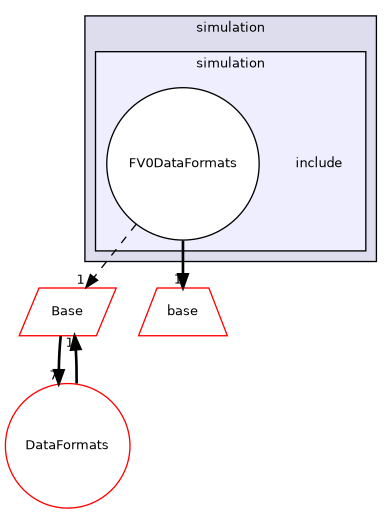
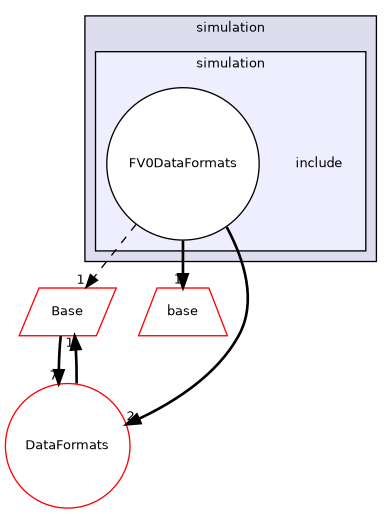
edge "FV0DataFormats" -> "DataFormats": added
